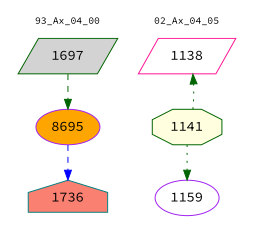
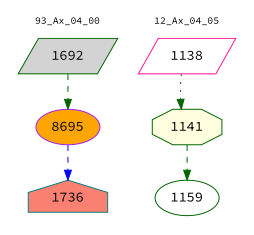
cluster "02_Ax_04_05": label "02_Ax_04_05" -> "12_Ax_04_05"
node "1697": label "1697" -> "1692"
edge "1141" -> "1138": reversed
edge "1141" -> "1159": style dotted -> dashed
node "1159": color purple -> darkgreen
